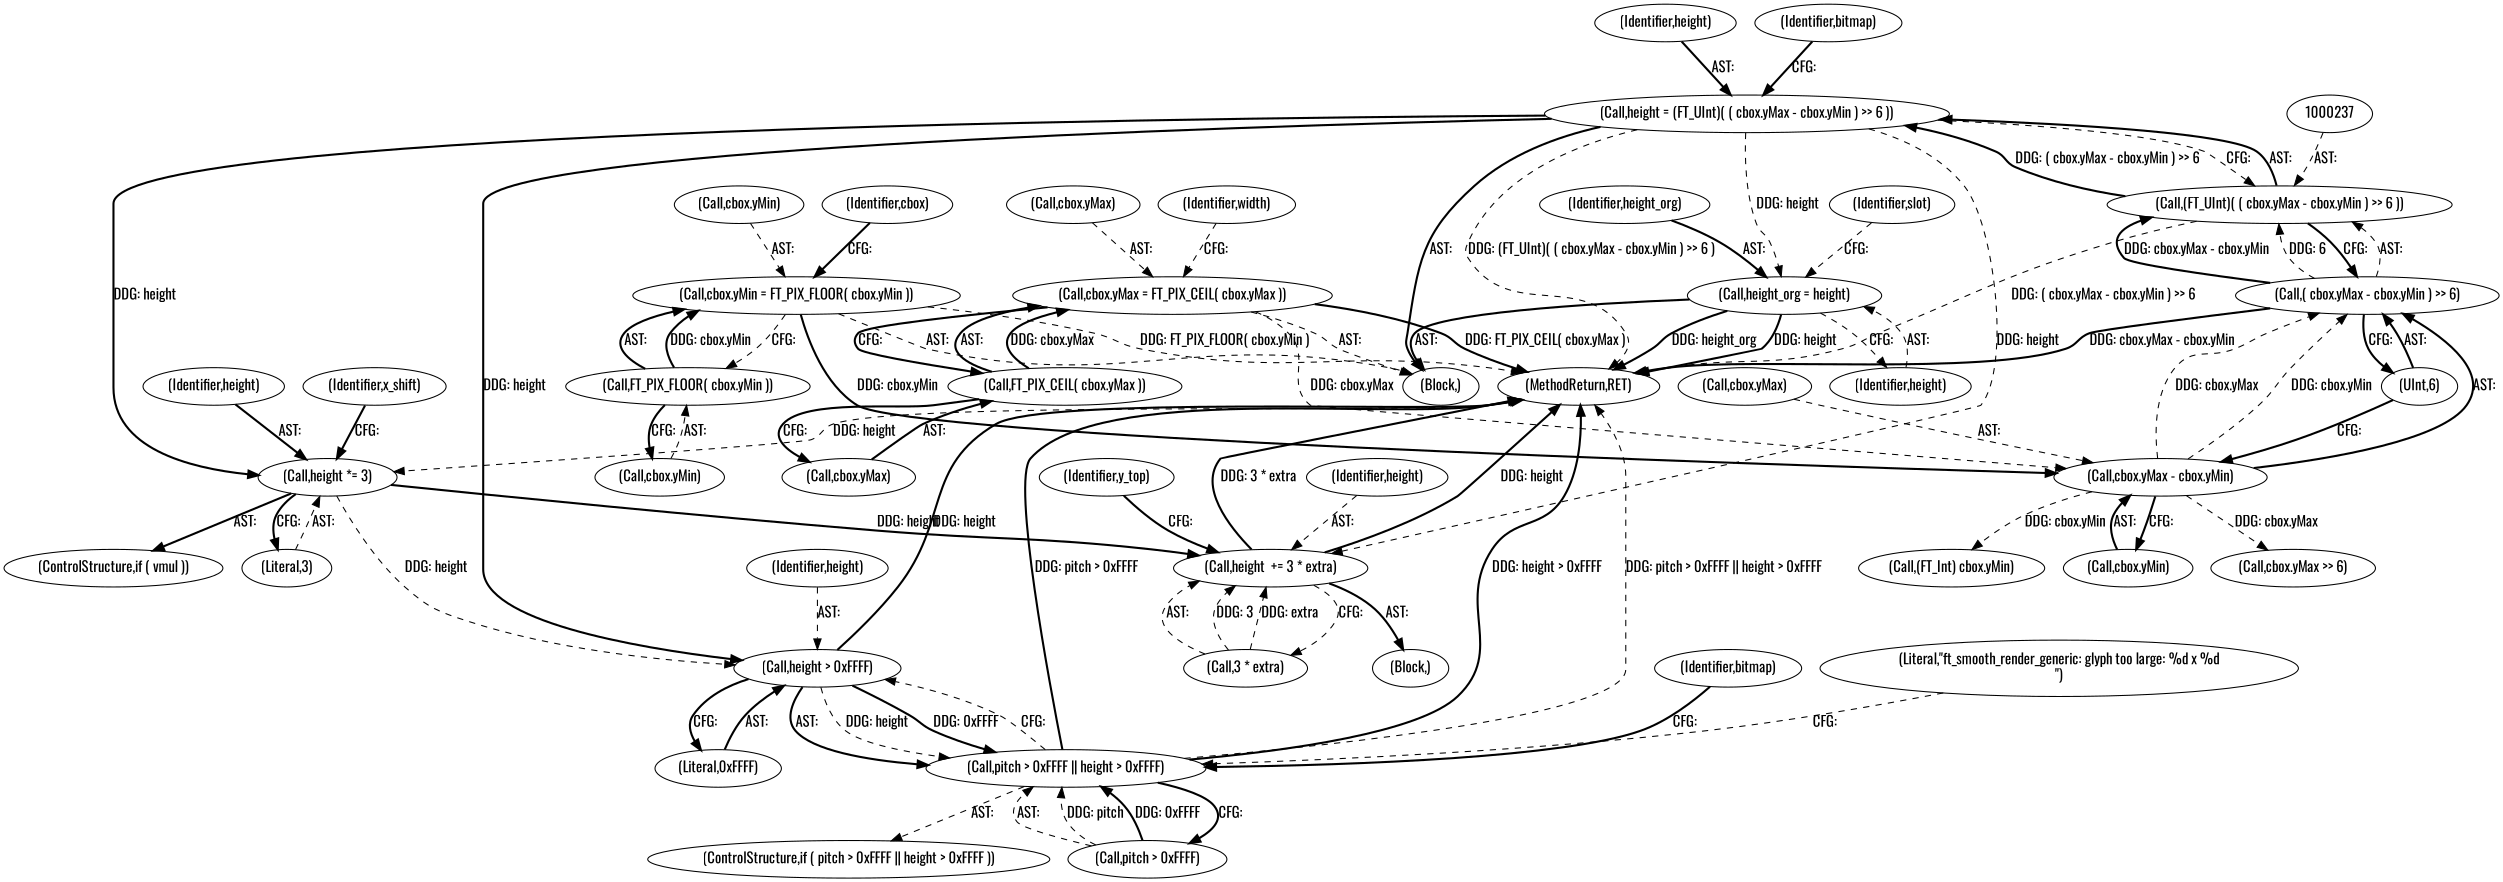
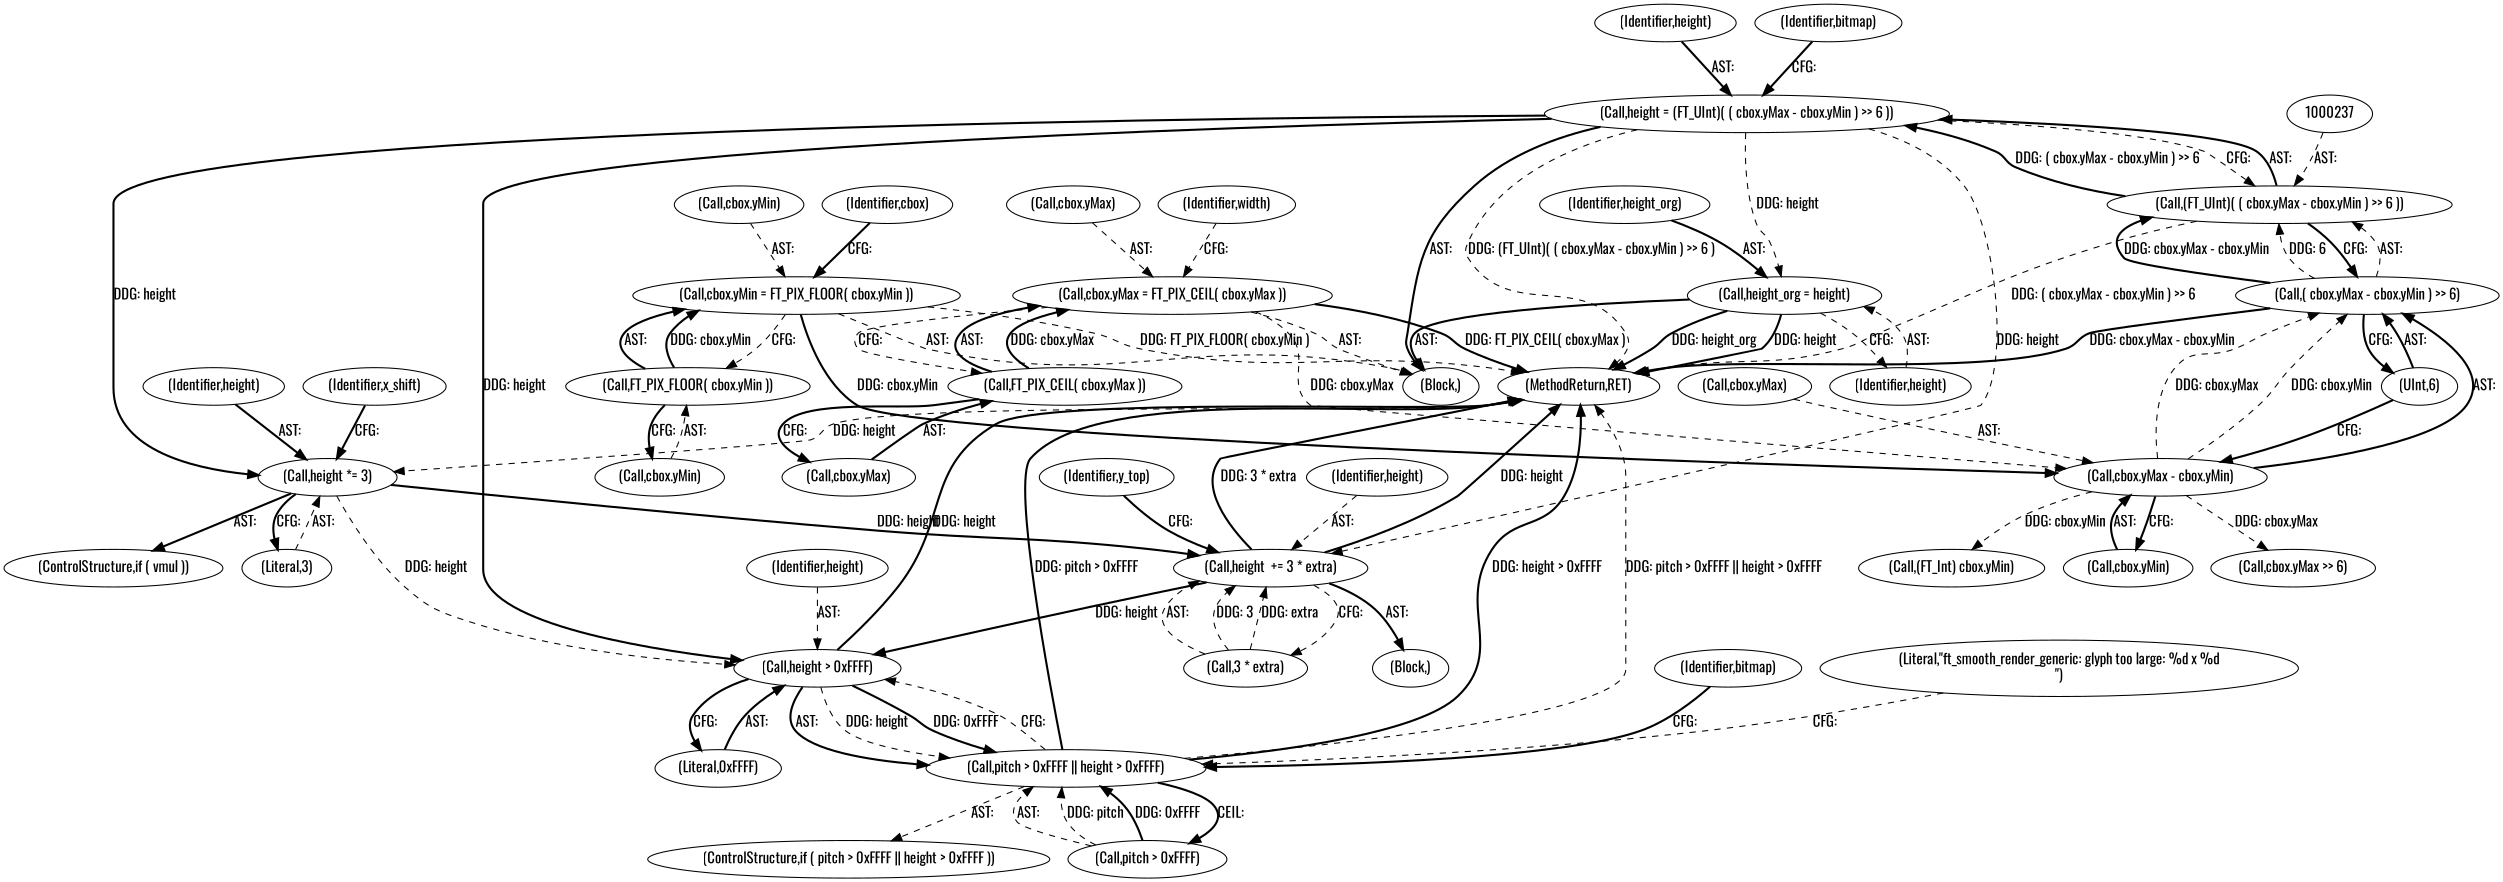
node "(Identifier,slot)": removed
edge "(Call,cbox.yMax = FT_PIX_CEIL( cbox.yMax ))" -> "(Call,FT_PIX_CEIL( cbox.yMax ))": style bold -> dashed
edge "(Call,height  += 3 * extra)" -> "(Call,height > 0xFFFF)": added, label "DDG: height"
edge "(Call,pitch > 0xFFFF || height > 0xFFFF)" -> "(Call,pitch > 0xFFFF)": label "CFG: " -> "CEIL: "
